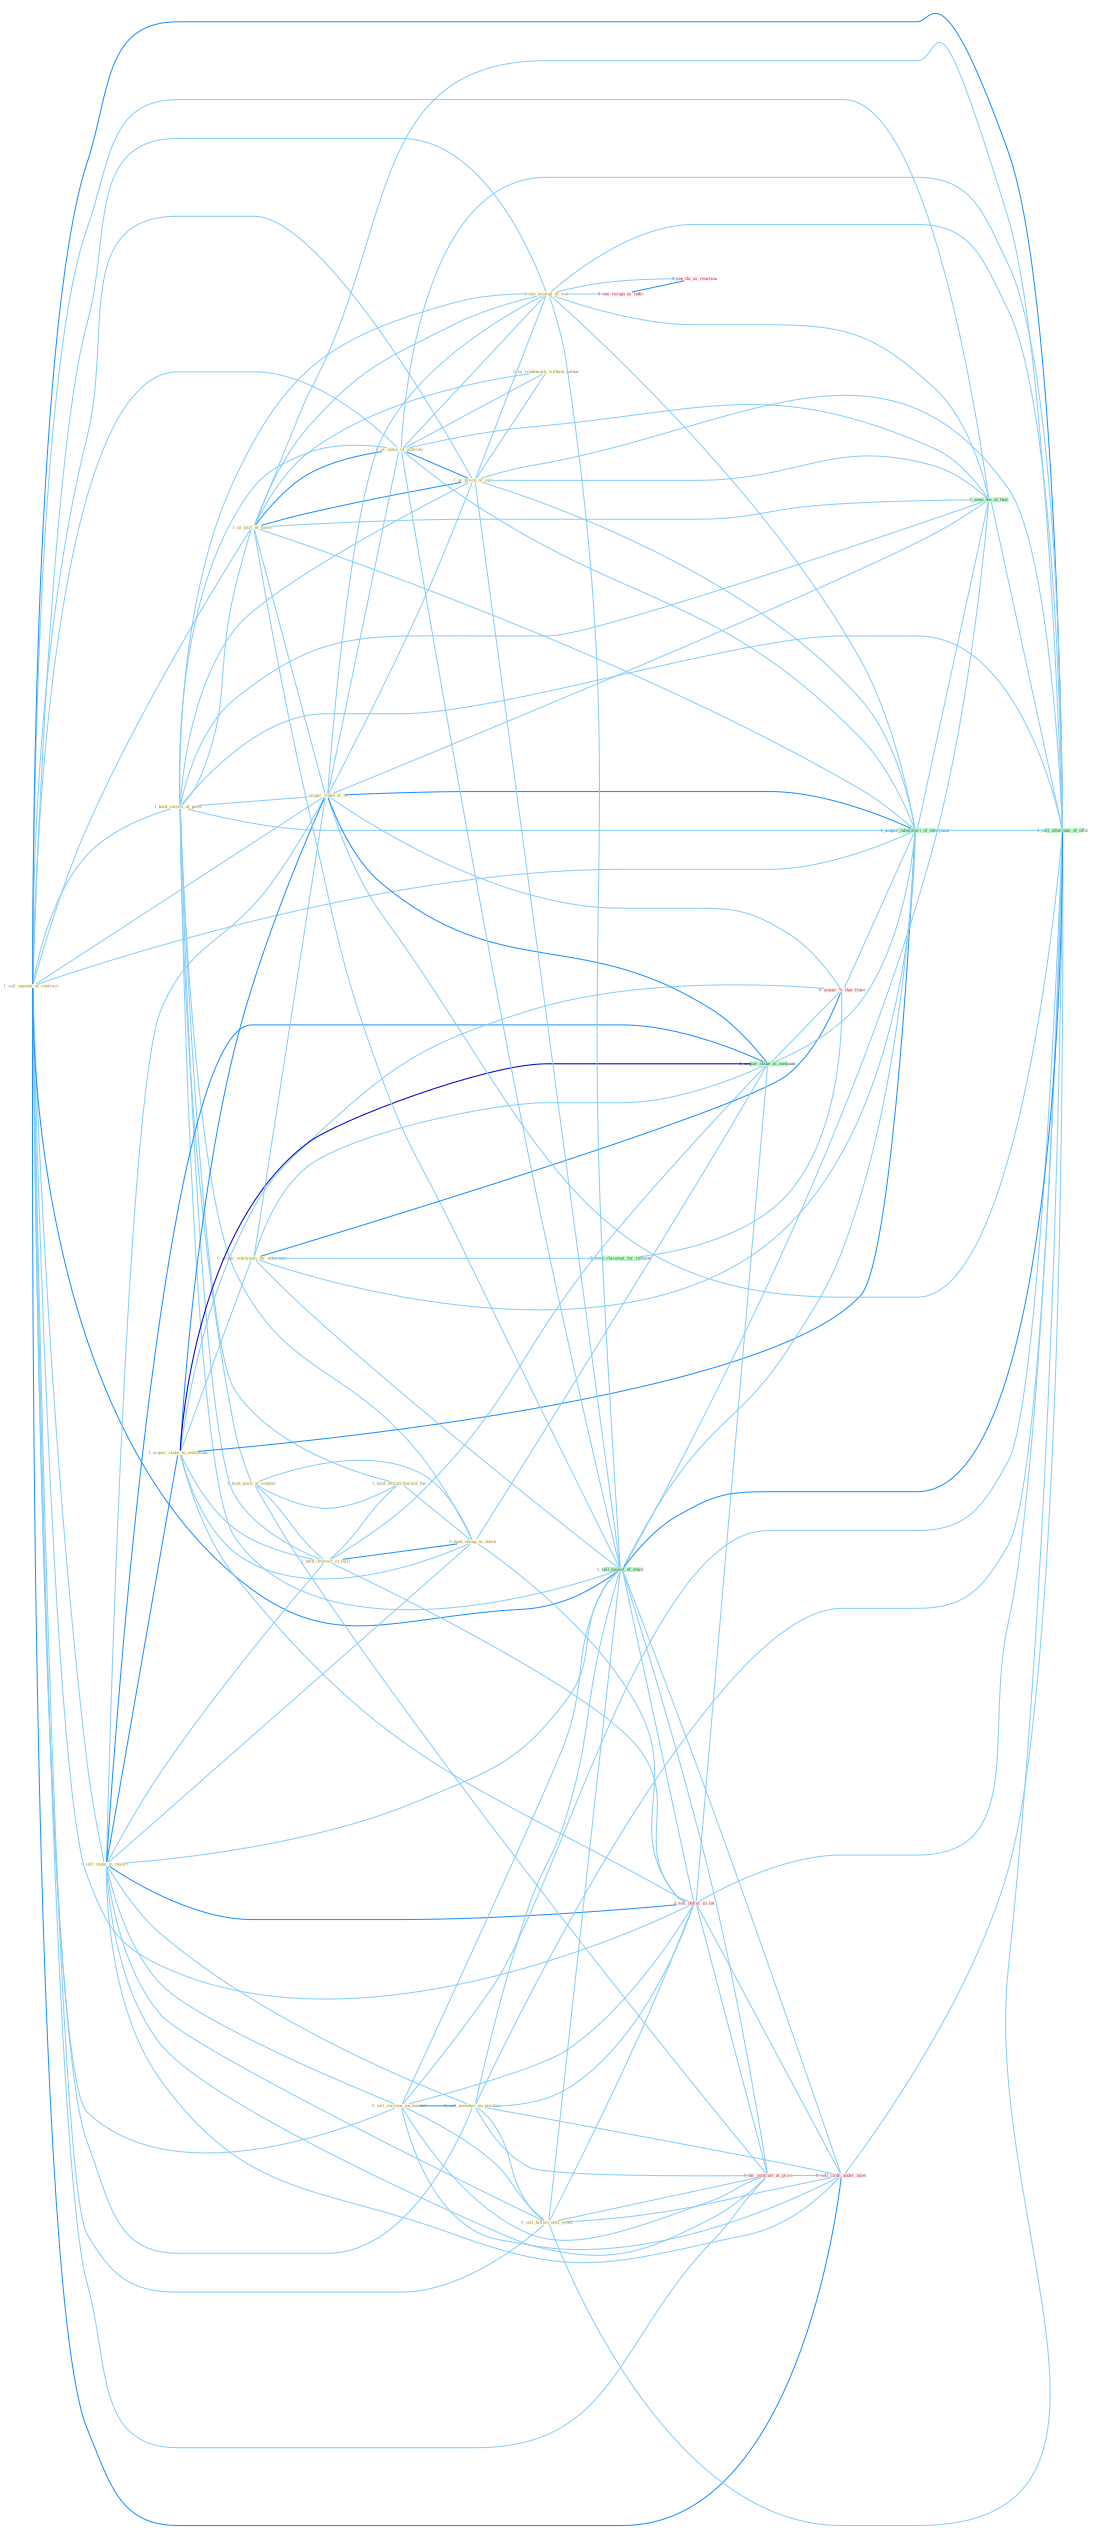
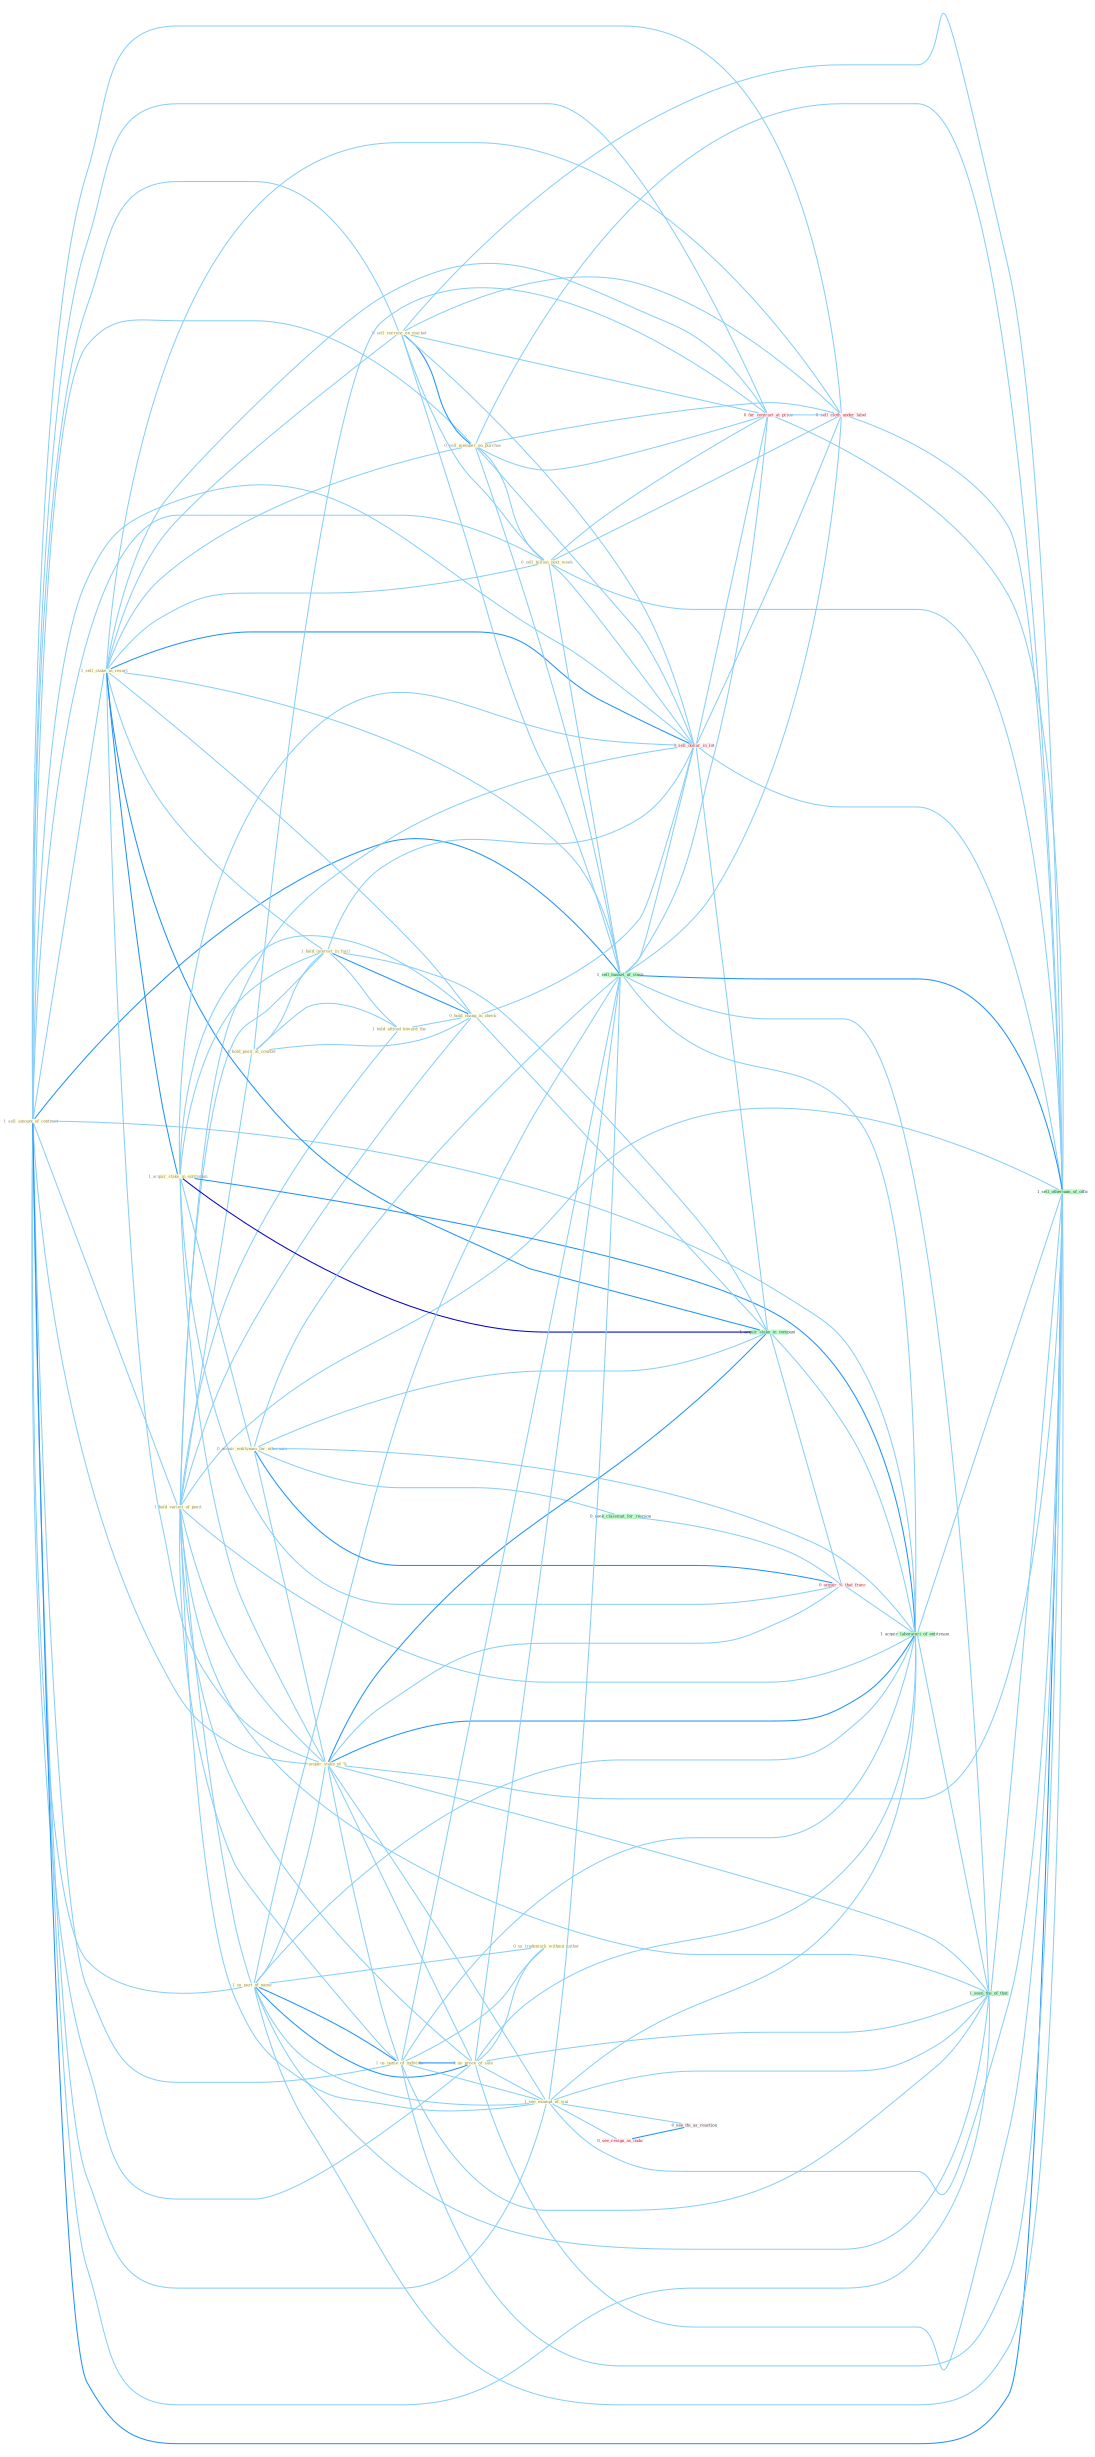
node "0_see_thi_as_reaction": fontcolor #b22222 -> #2f4f4f
node "8_see_resign_as_indic": label "8_see_resign_as_indic" -> "0_see_resign_as_indic"
edge "0_for_contract_at_price" -- "1_sell_othernum_of_offic": added
edge "1_acquir_stake_of_%" -- "1_acquir_stake_in_entitynam": color #1e90ff -> #87cefa
edge "1_hold_varieti_of_posit" -- "1_sell_basket_of_stock": now "1_hold_varieti_of_posit" -- "0_sell_dollar_in_lot"
edge "1_sell_amount_of_contract" -- "0_sell_cloth_under_label": color #1e90ff -> #87cefa
